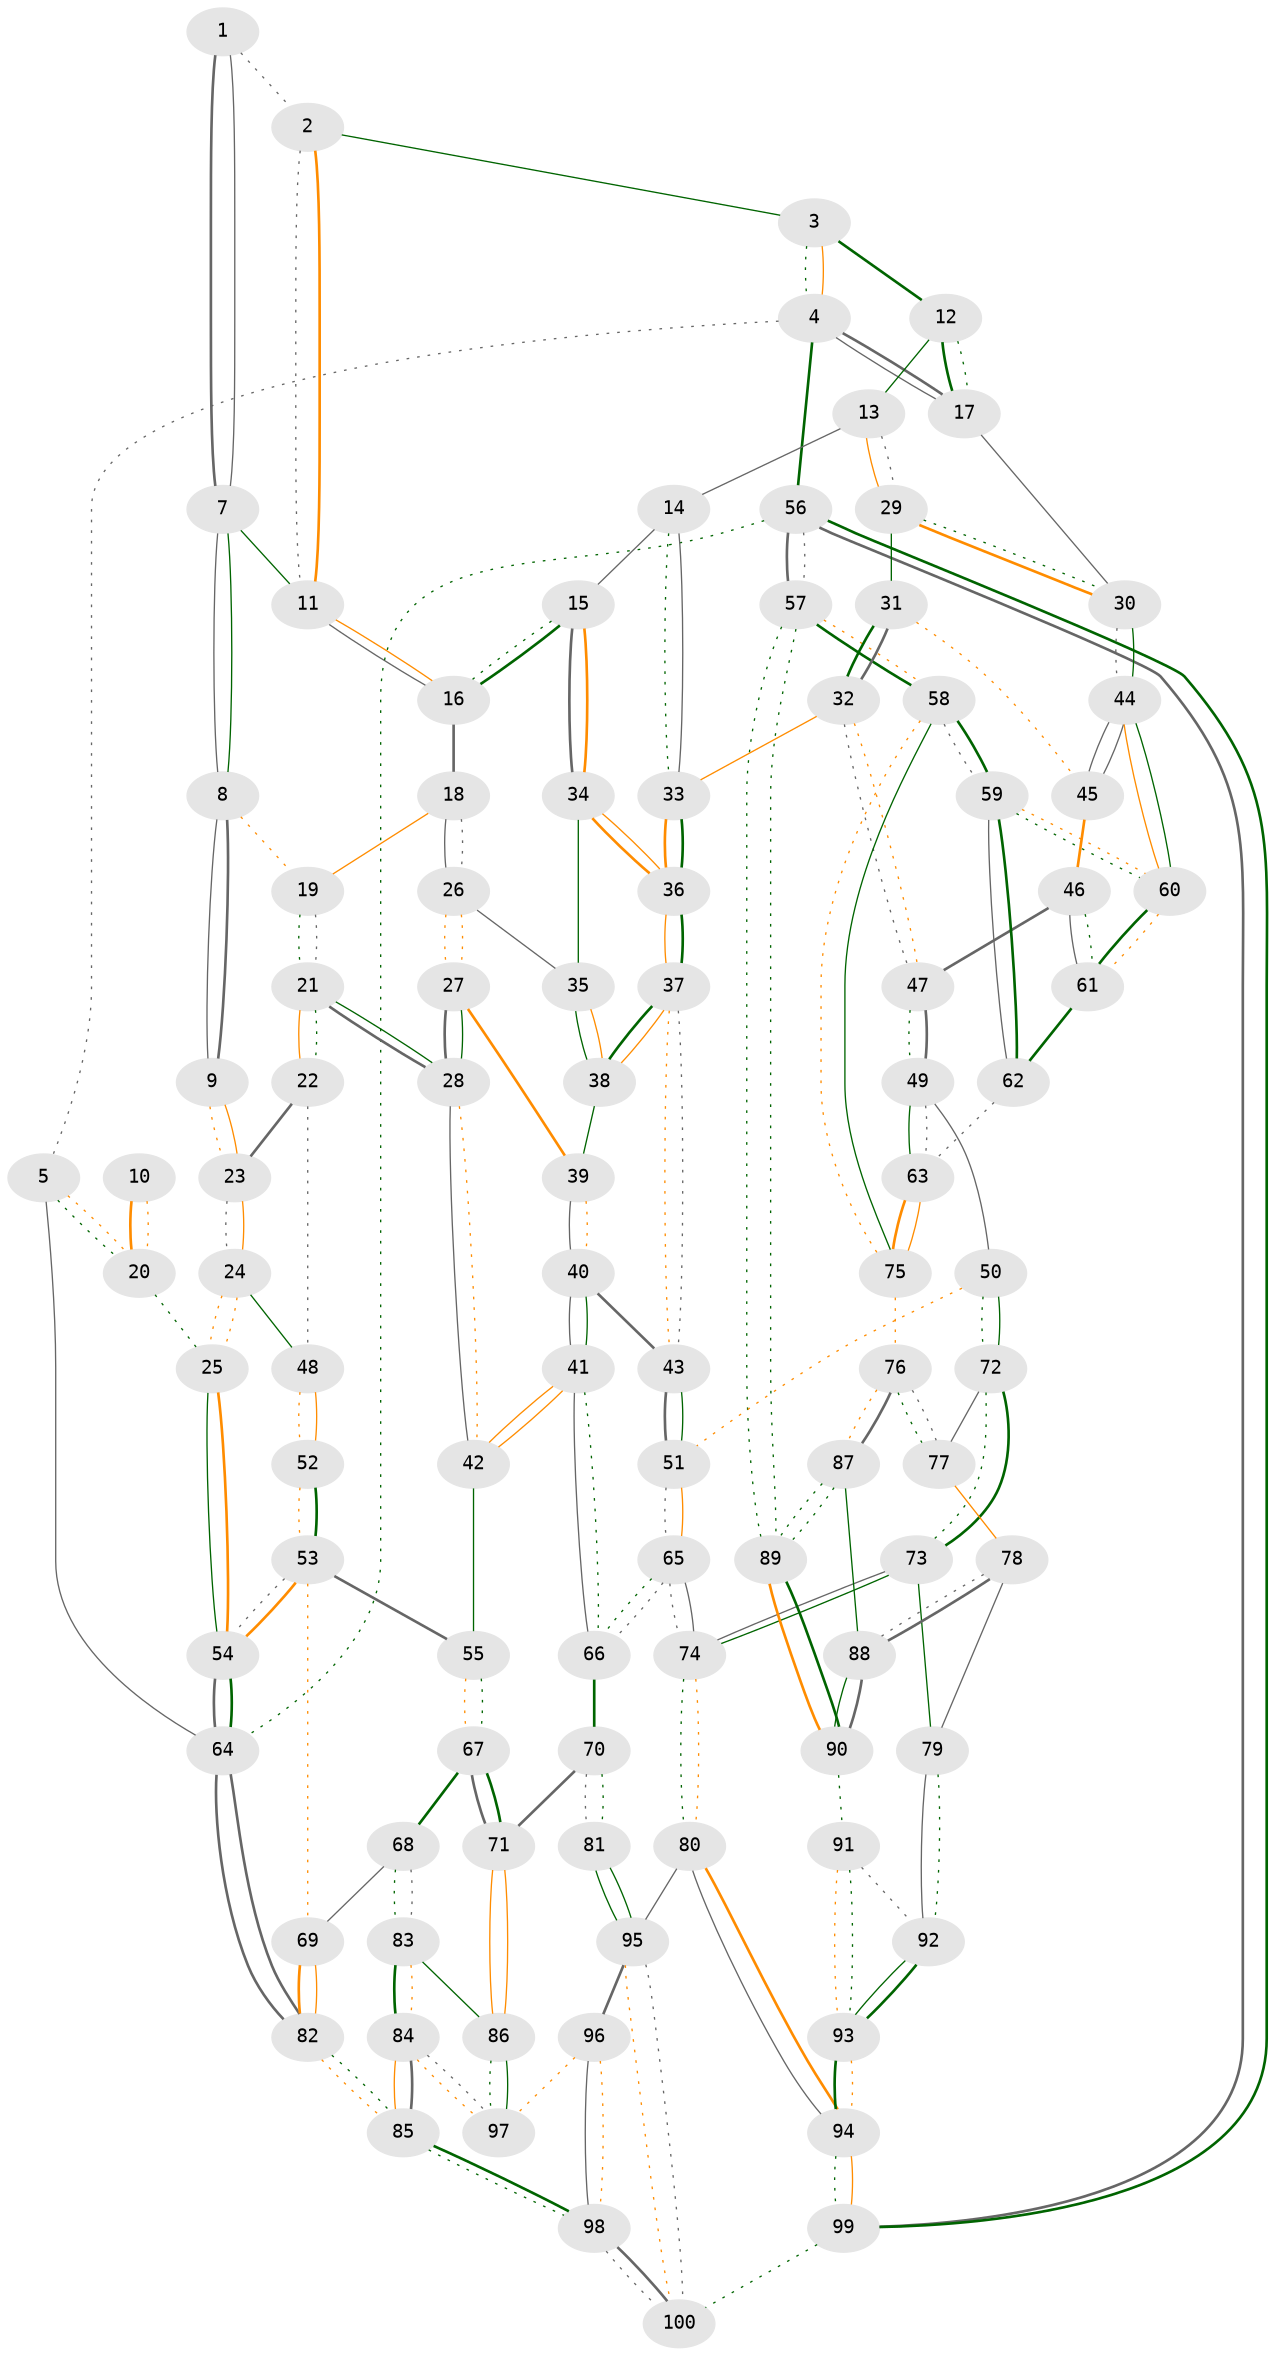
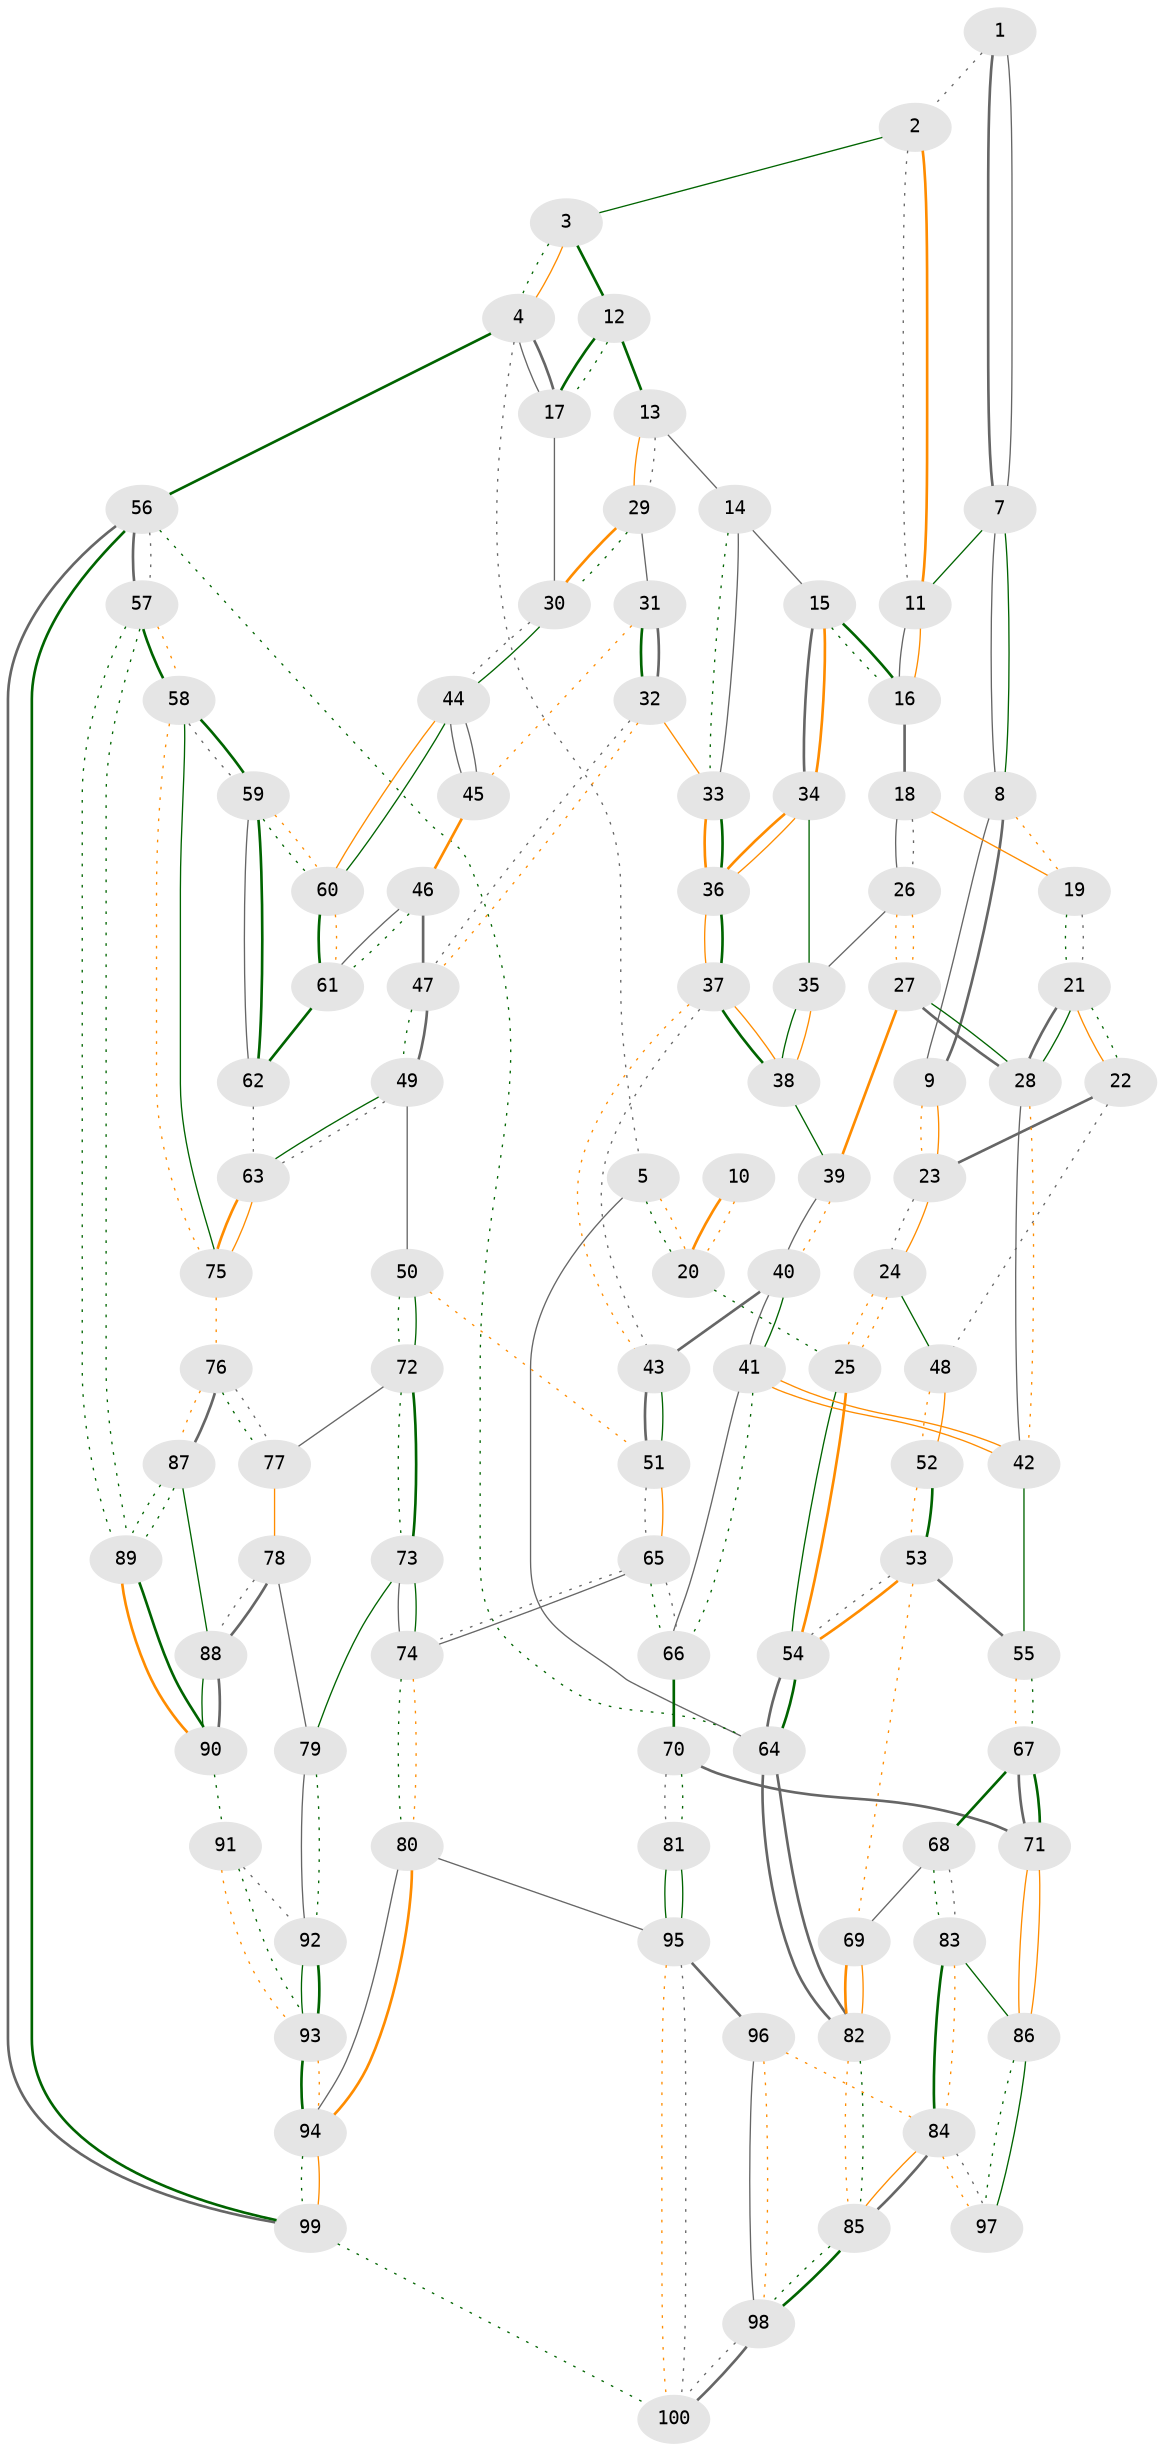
edge "12" -- "13": style solid -> bold
edge "29" -- "31": color darkgreen -> gray40
edge "96" -- "97": now "96" -- "84"
